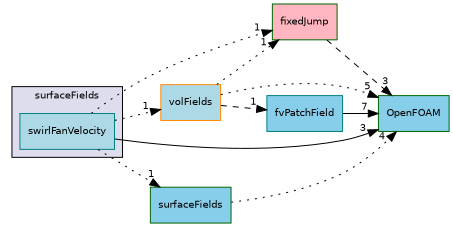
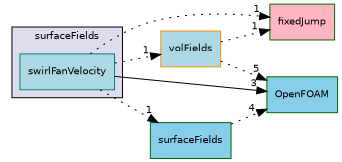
edge "fixedJump" -> "OpenFOAM": removed
node "fvPatchField": removed
